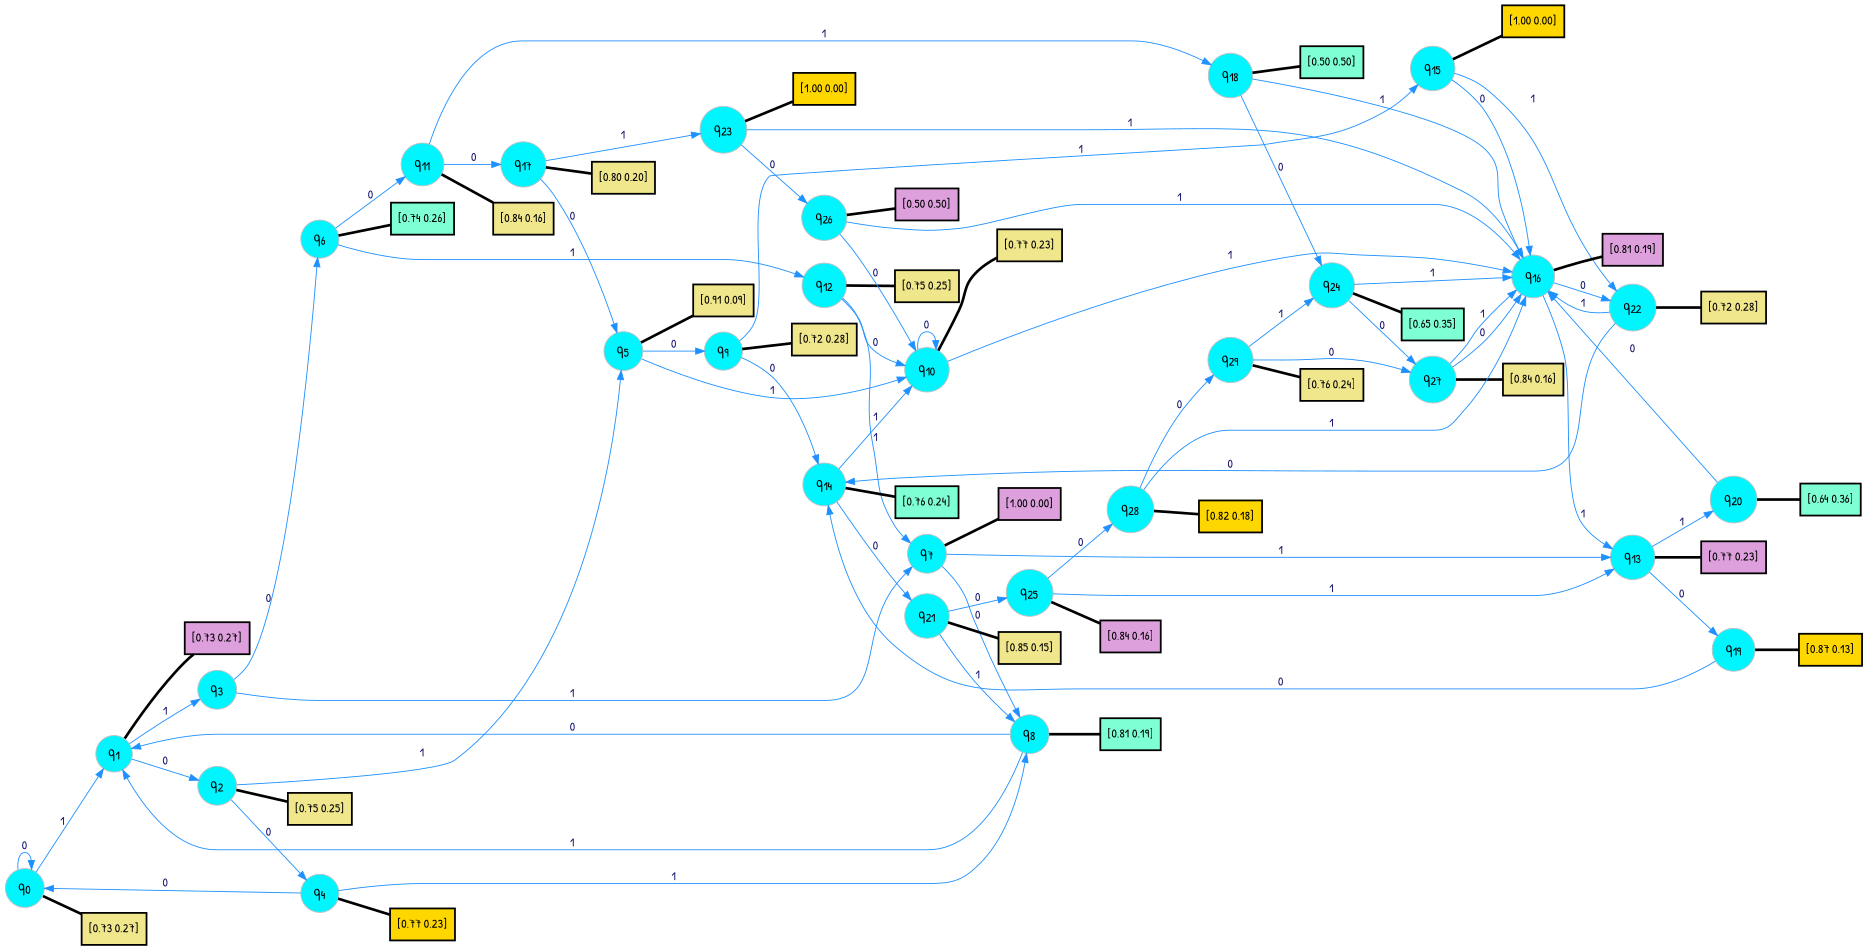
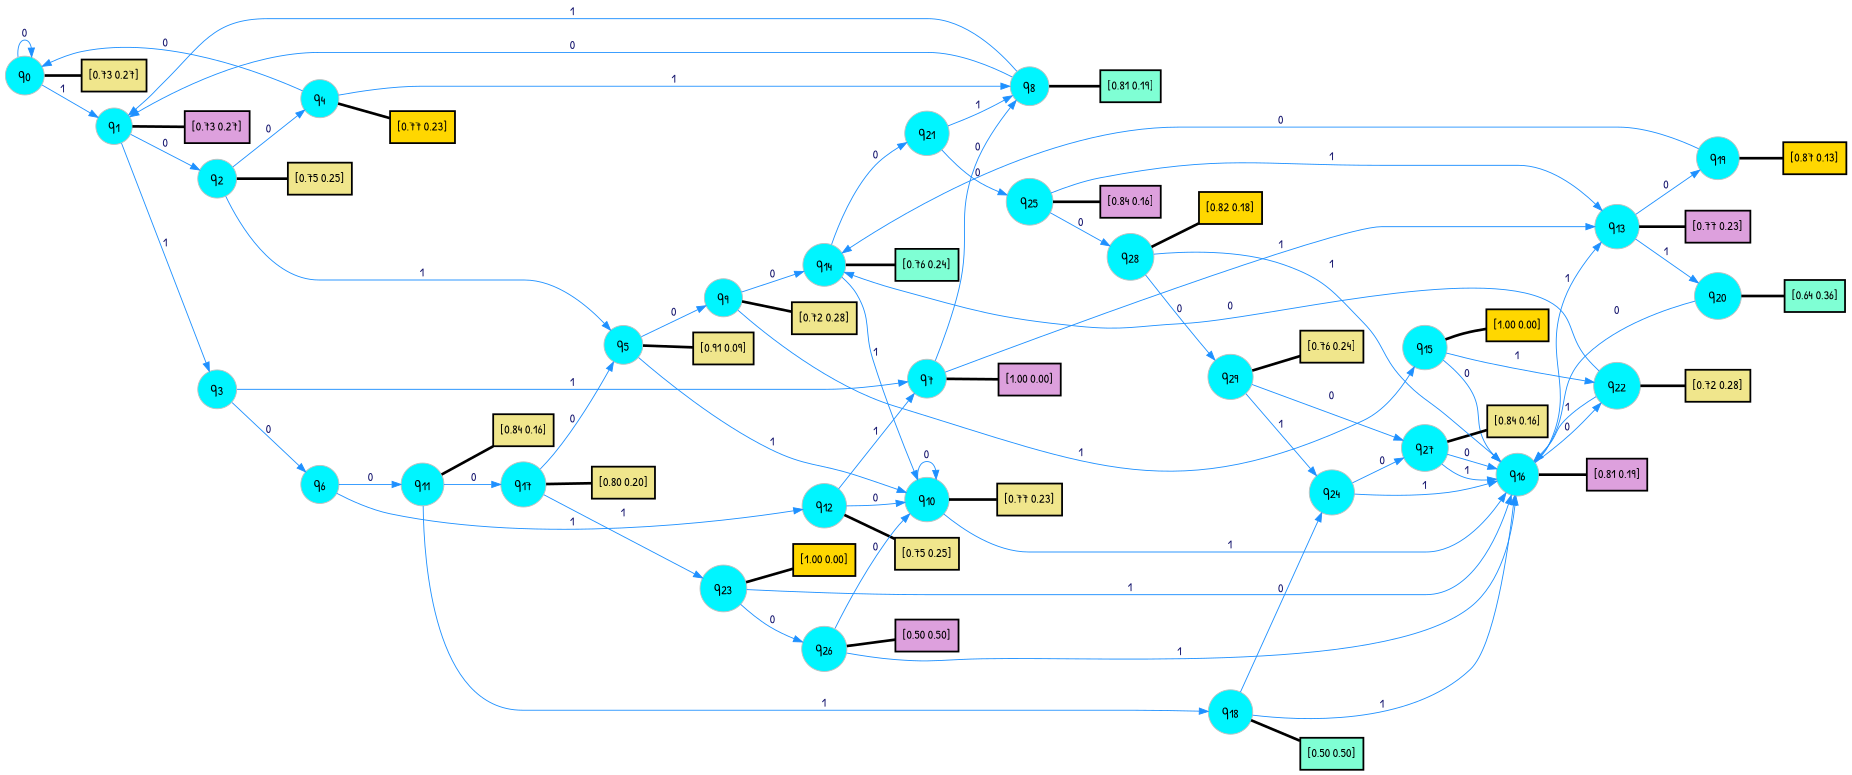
node "[0.74 0.26]": removed
node "[0.65 0.35]": removed
node "[0.85 0.15]": removed
